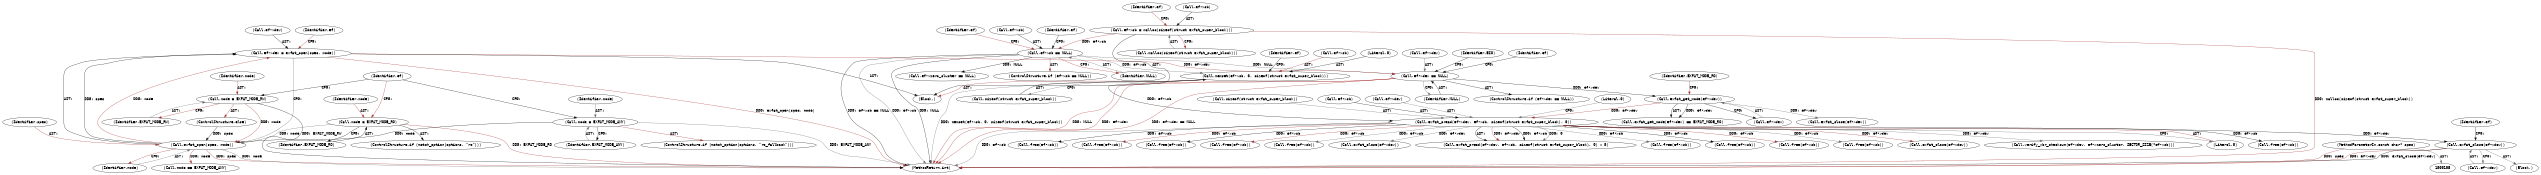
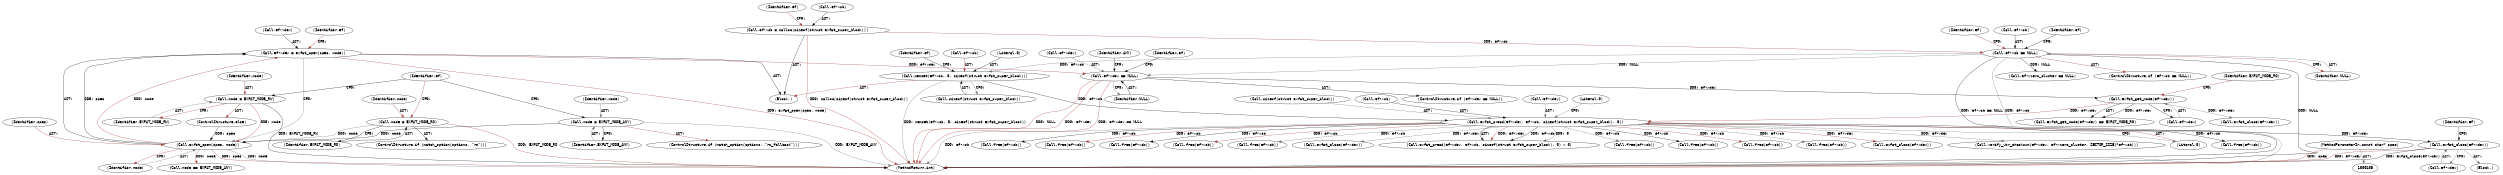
node "(Call,malloc(sizeof(struct exfat_super_block)))": removed
node "(Identifier,EIO)": label "(Identifier,EIO)" -> "(Identifier,ANY)"
